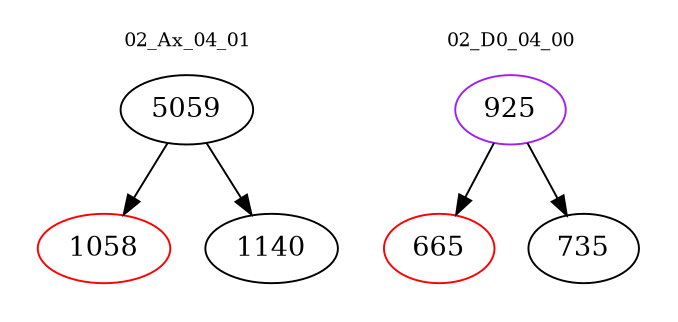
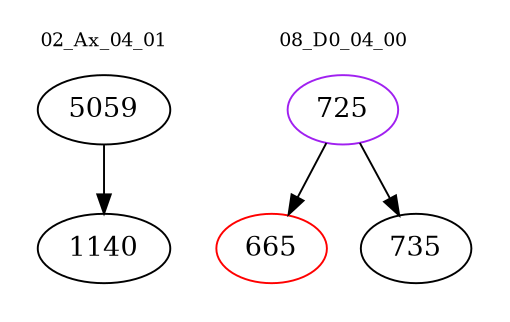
cluster "02_D0_04_00": label "02_D0_04_00" -> "08_D0_04_00"
node "925": label "925" -> "725"
node "1058": removed
